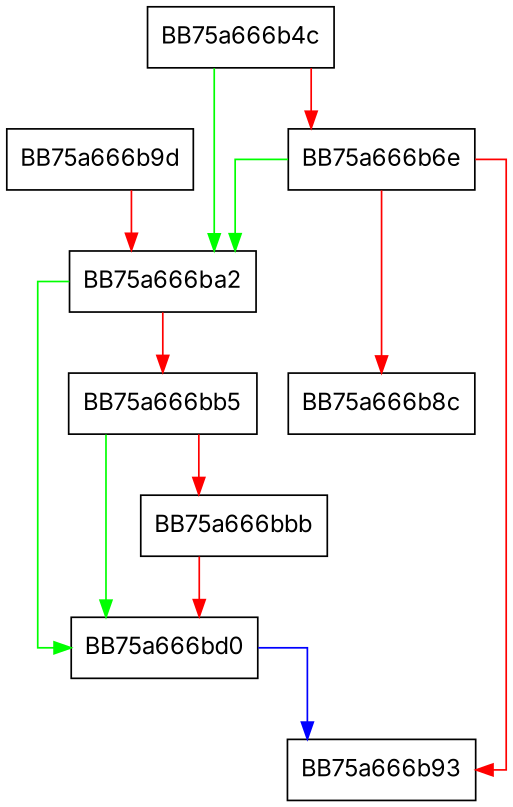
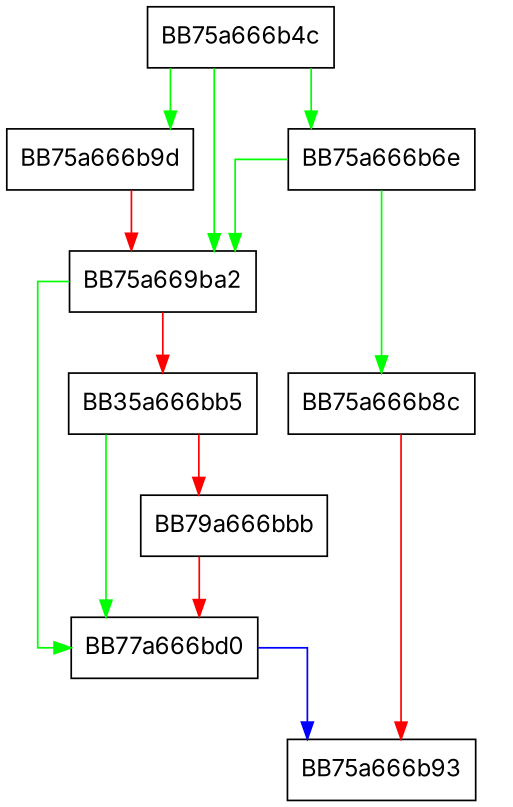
edge "BB75a666b4c" -> "BB75a666b9d": added
edge "BB75a666b4c" -> "BB75a666b6e": color red -> green
edge "BB75a666b6e" -> "BB75a666b8c": color red -> green
node "BB75a666ba2": label "BB75a666ba2" -> "BB75a669ba2"
node "BB75a666bb5": label "BB75a666bb5" -> "BB35a666bb5"
edge "BB75a666b6e" -> "BB75a666b93": now "BB75a666b8c" -> "BB75a666b93"
node "BB75a666bbb": label "BB75a666bbb" -> "BB79a666bbb"
node "BB75a666bd0": label "BB75a666bd0" -> "BB77a666bd0"
